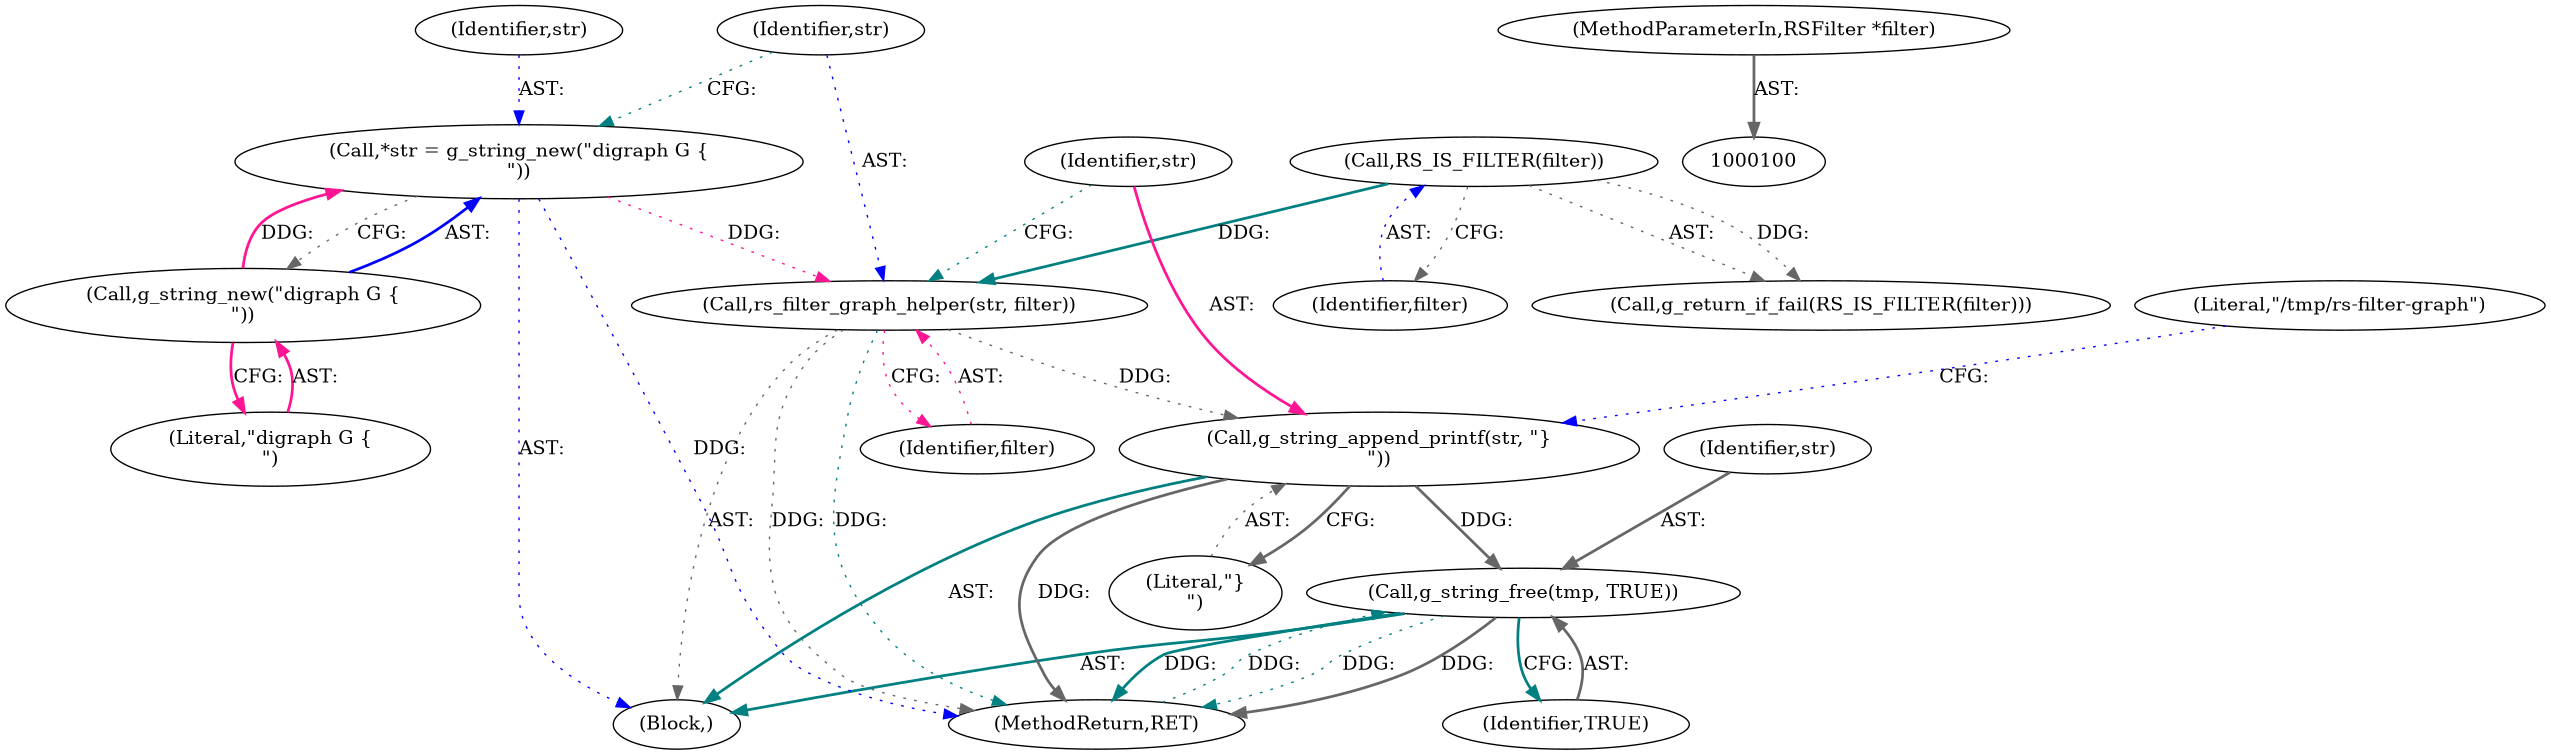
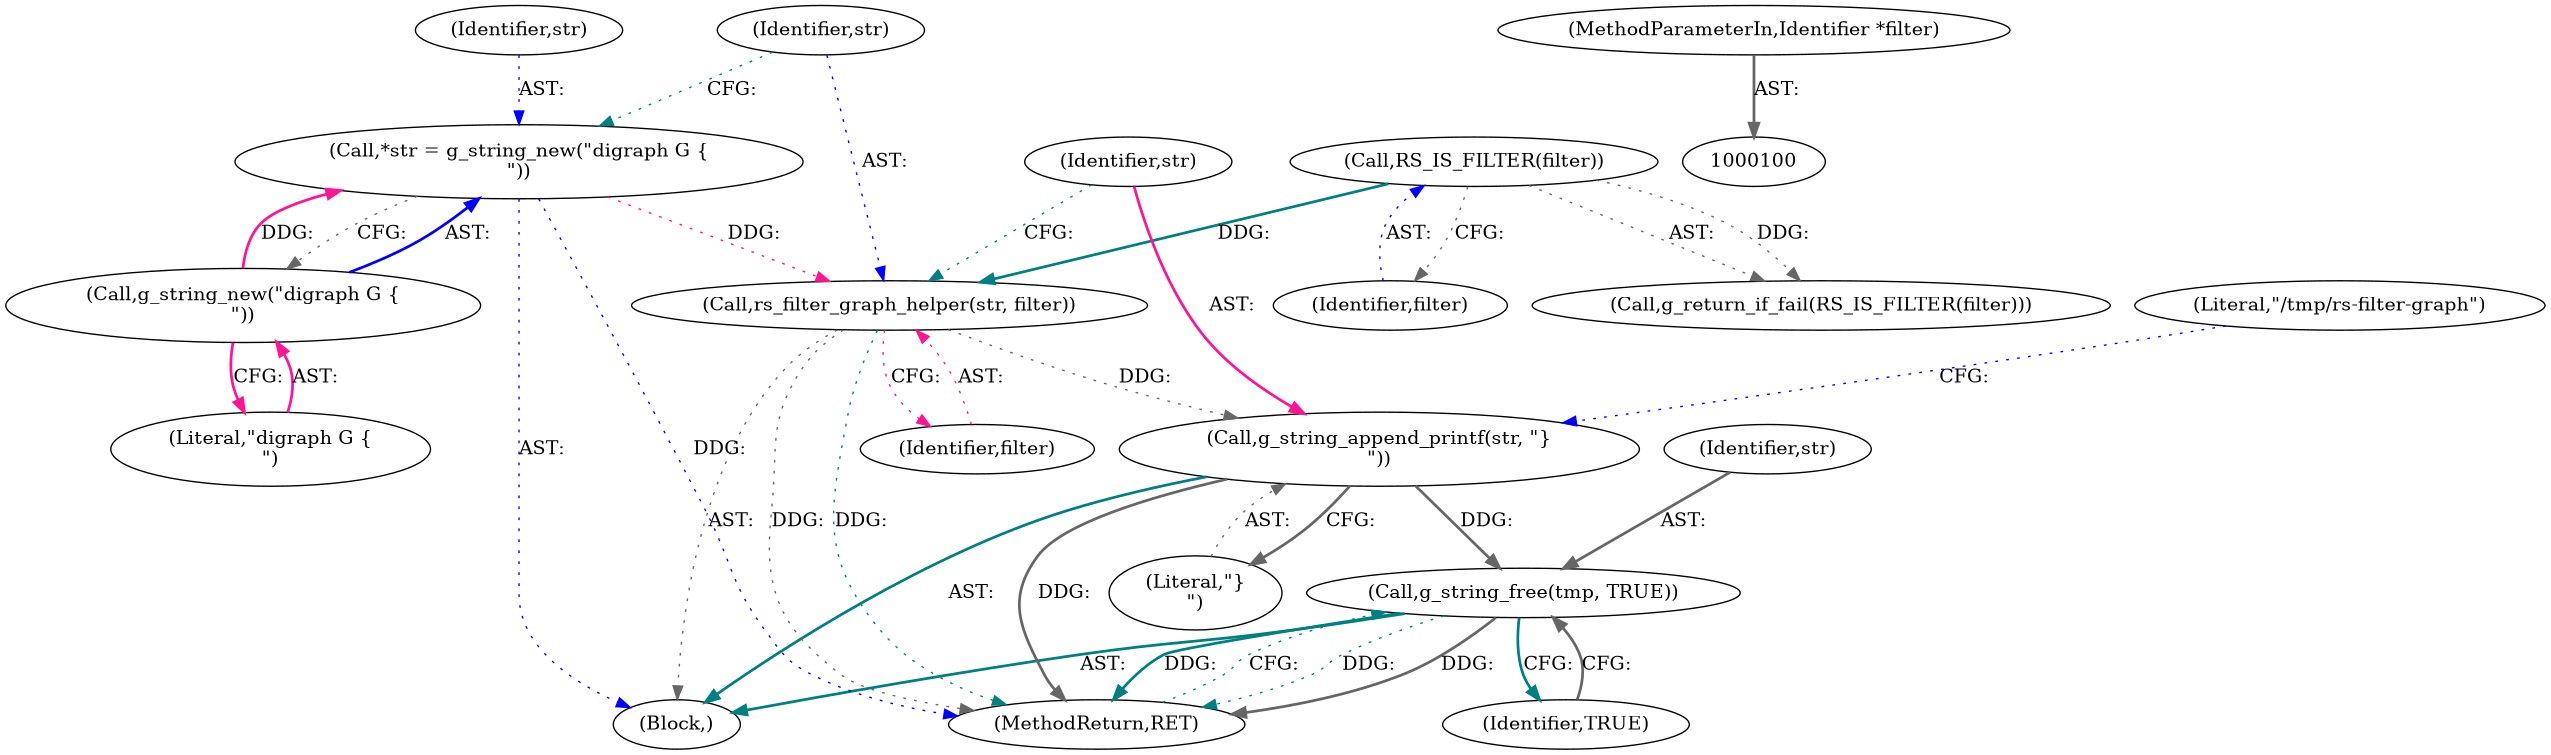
node "(MethodParameterIn,RSFilter *filter)": label "(MethodParameterIn,RSFilter *filter)" -> "(MethodParameterIn,Identifier *filter)"
edge "(MethodReturn,RET)" -> "(Call,g_string_free(tmp, TRUE))": label "DDG: " -> "CFG: "
edge "(Identifier,TRUE)" -> "(Call,g_string_free(tmp, TRUE))": label "AST: " -> "CFG: "
